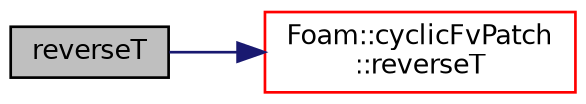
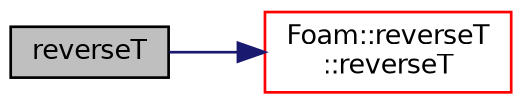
node "Foam::cyclicFvPatch ::reverseT": label "Foam::cyclicFvPatch ::reverseT" -> "Foam::reverseT ::reverseT"
